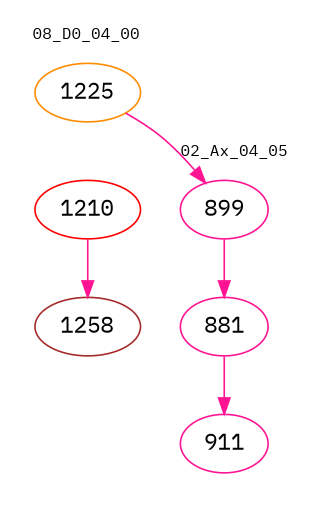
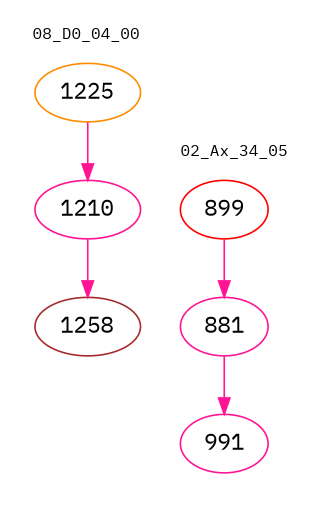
edge "1225" -> "899": now "1225" -> "1210"
cluster "02_Ax_04_05": label "02_Ax_04_05" -> "02_Ax_34_05"
node "1210": color red -> deeppink
node "899": color deeppink -> red
node "911": label "911" -> "991"
